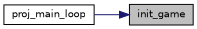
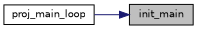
node "init_game": label "init_game" -> "init_main"
